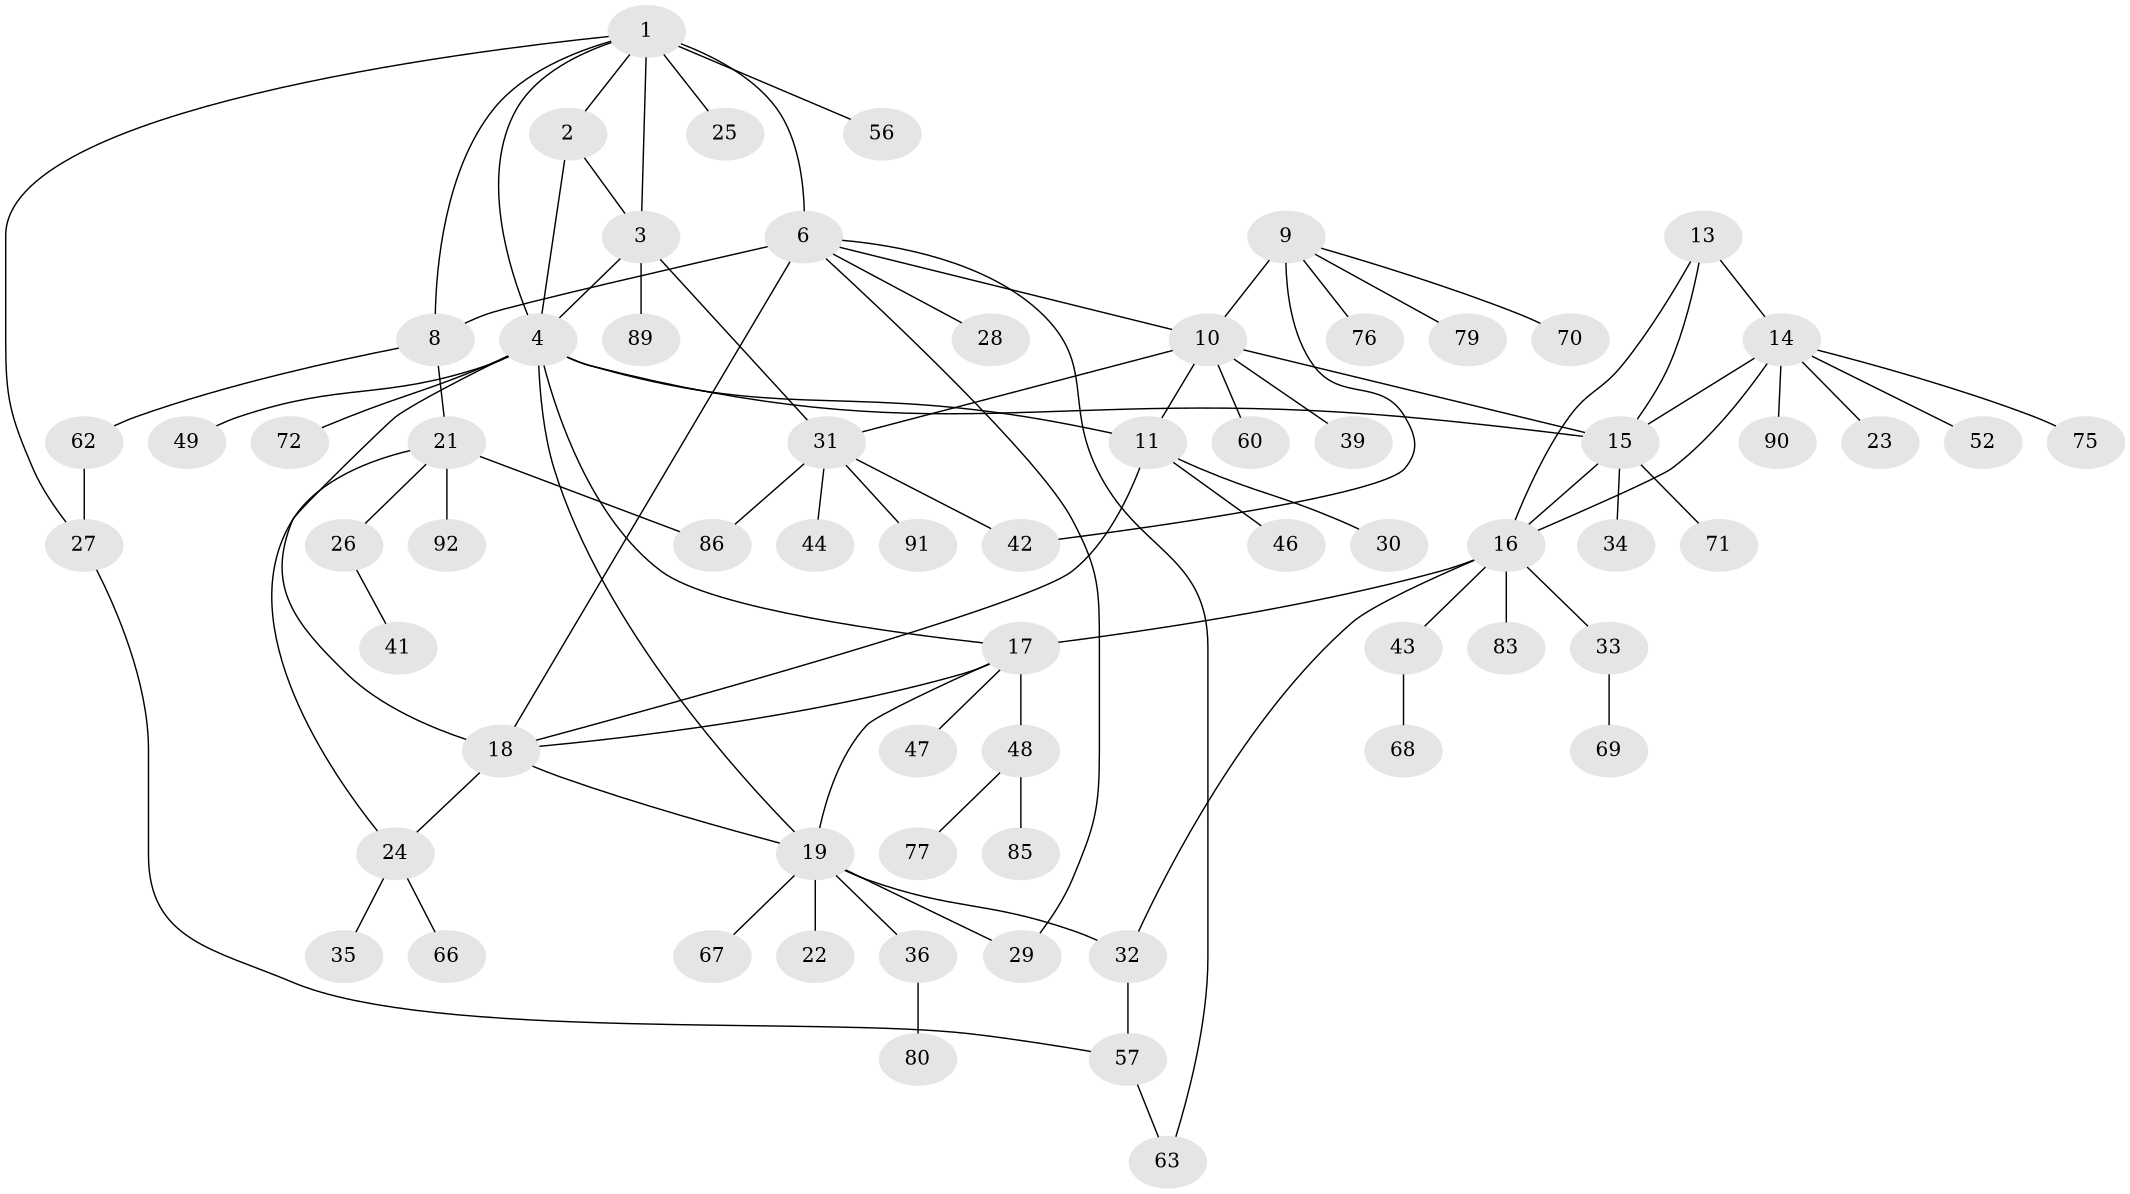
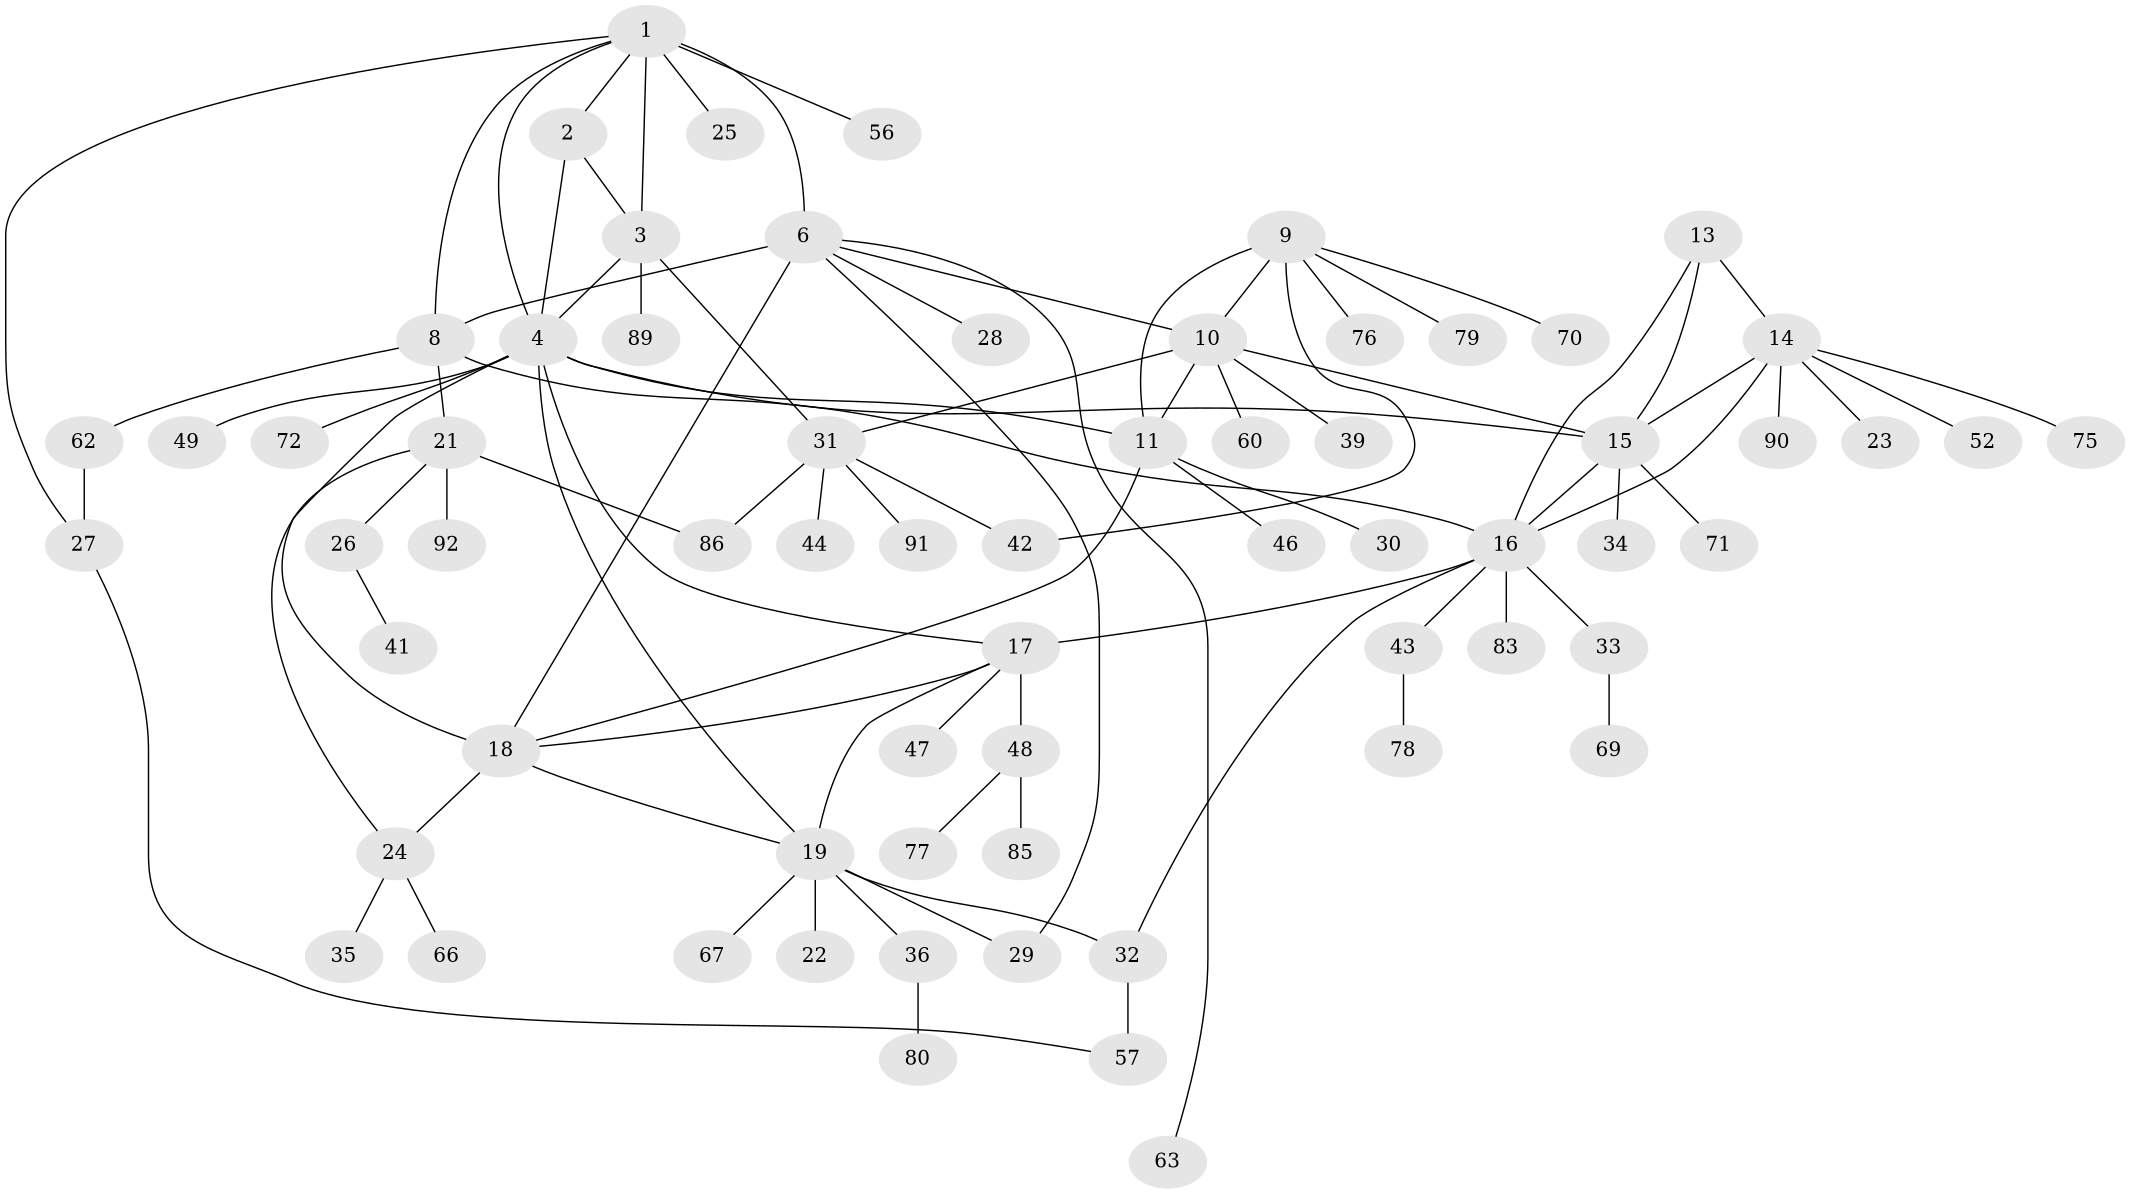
edge "9" -- "11": added
edge "8" -- "16": added
node "68": label "68" -> "78"
edge "57" -- "63": removed
